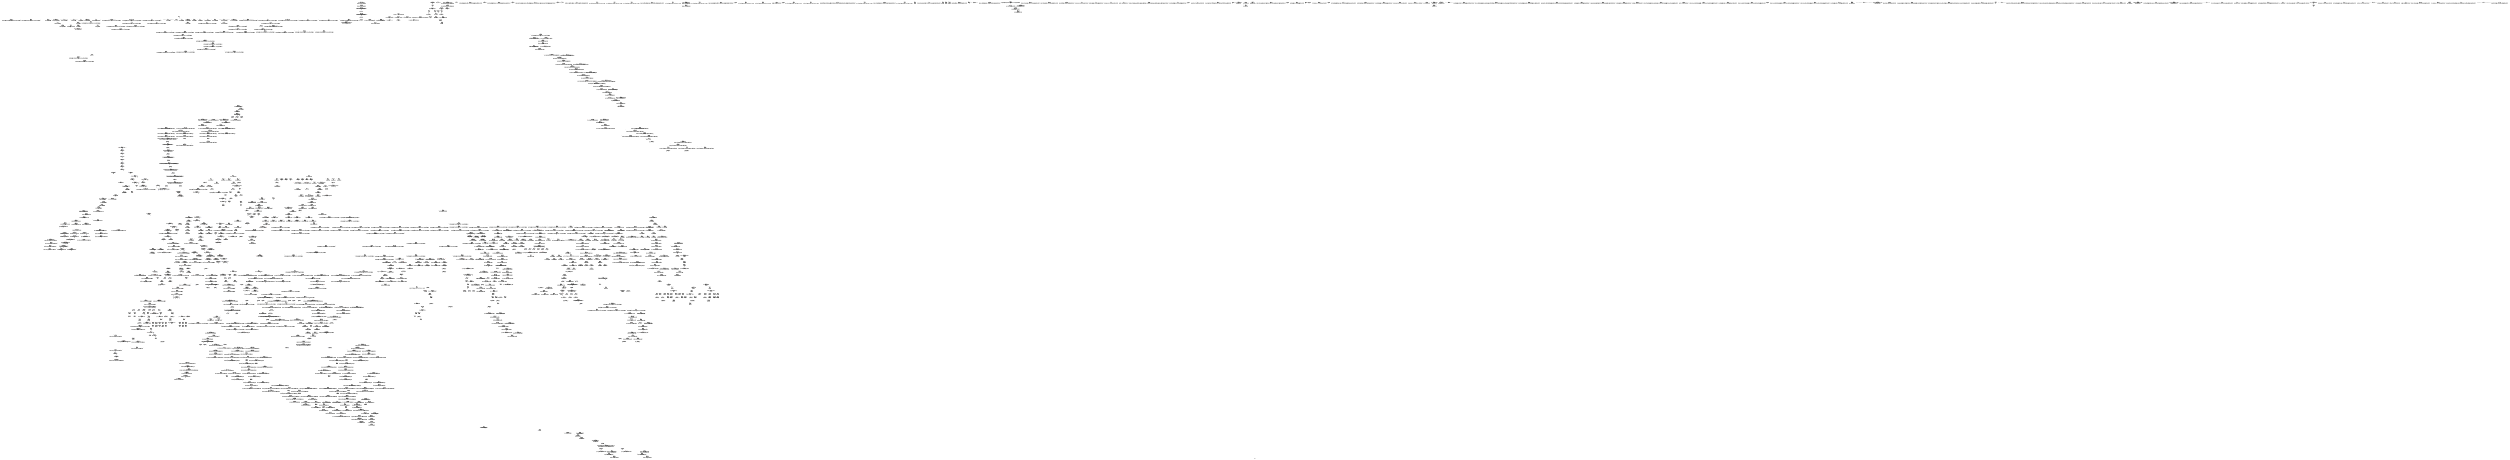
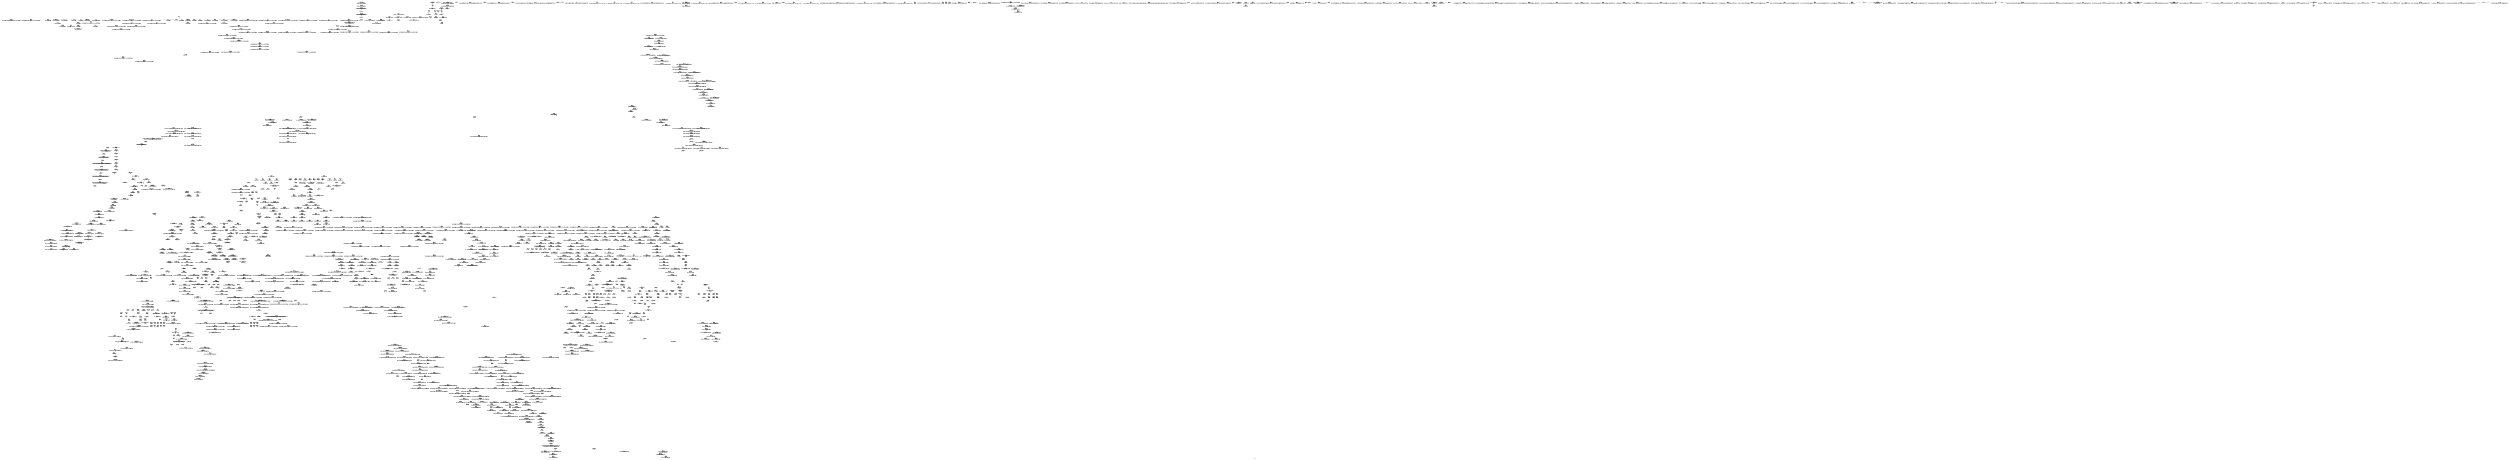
node "NodeID: 874": added
